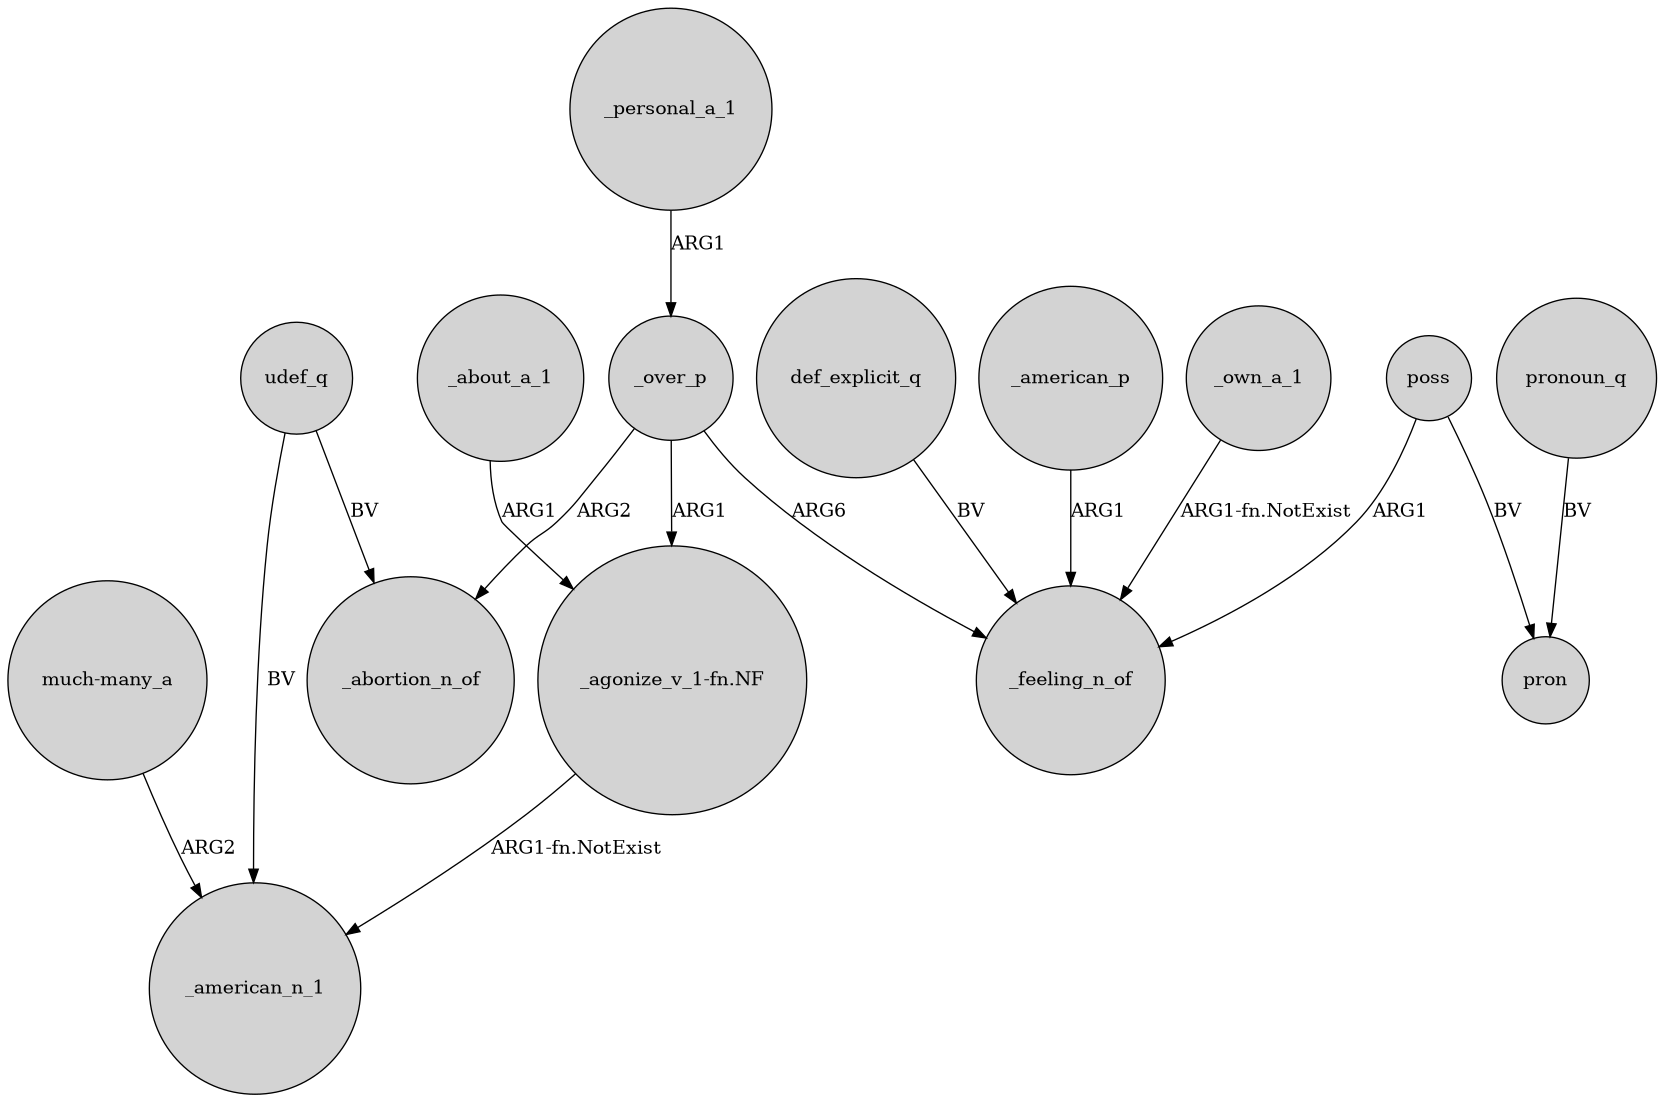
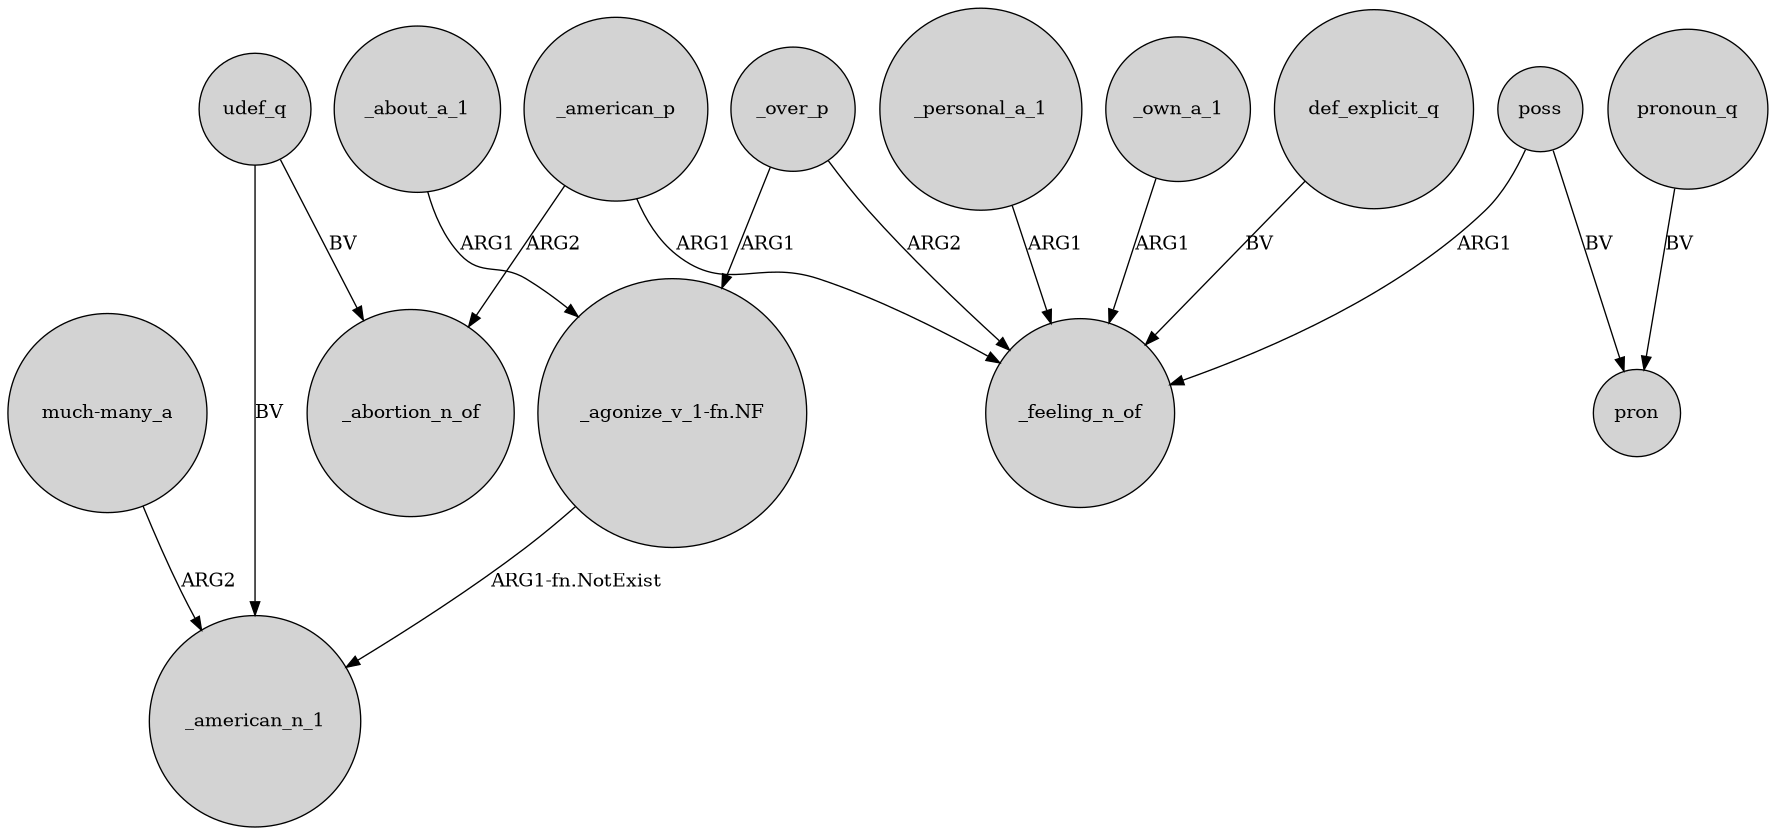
edge "_personal_a_1" -> "_over_p": now "_personal_a_1" -> "_feeling_n_of"
edge "_over_p" -> "_feeling_n_of": label "ARG6" -> "ARG2"
edge "_own_a_1" -> "_feeling_n_of": label "ARG1-fn.NotExist" -> "ARG1"
edge "_over_p" -> "_abortion_n_of": now "_american_p" -> "_abortion_n_of"
